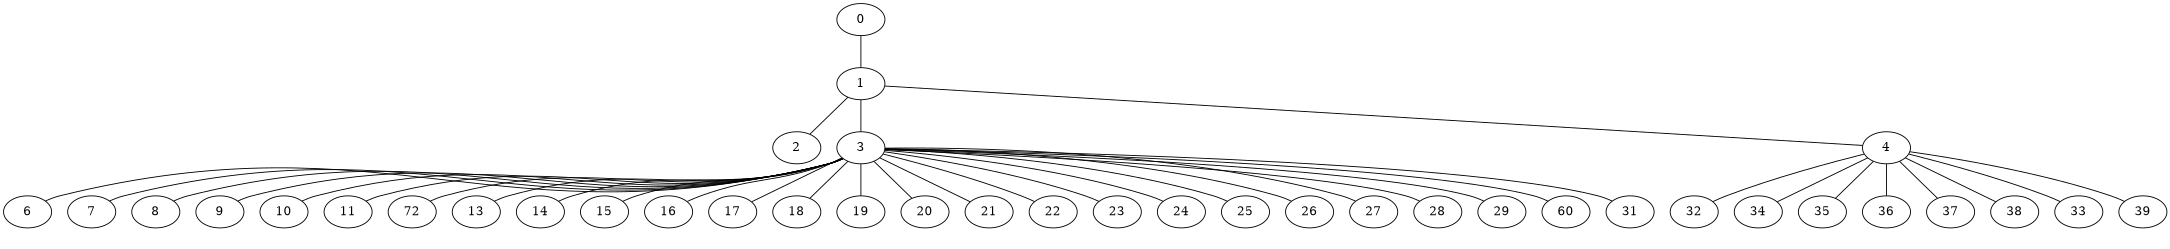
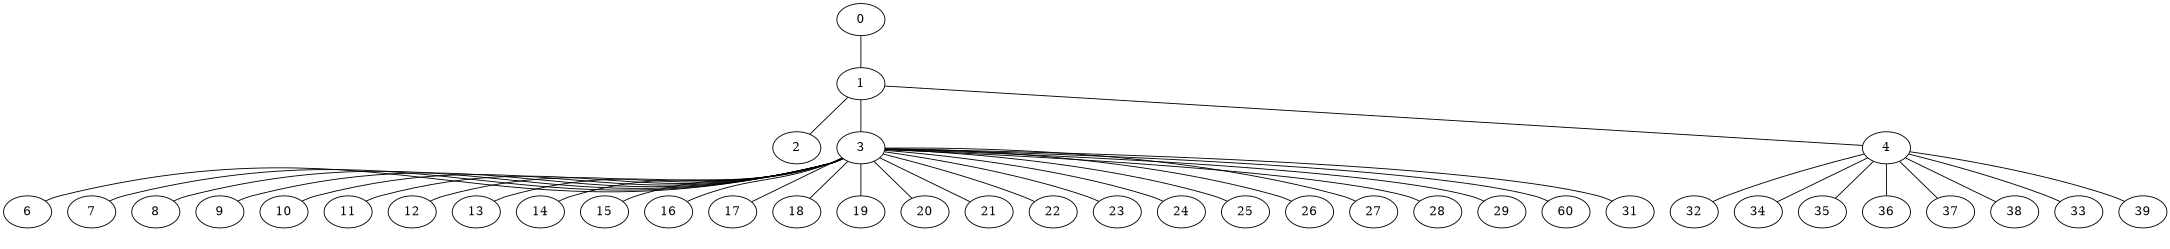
node "72": label "72" -> "12"
